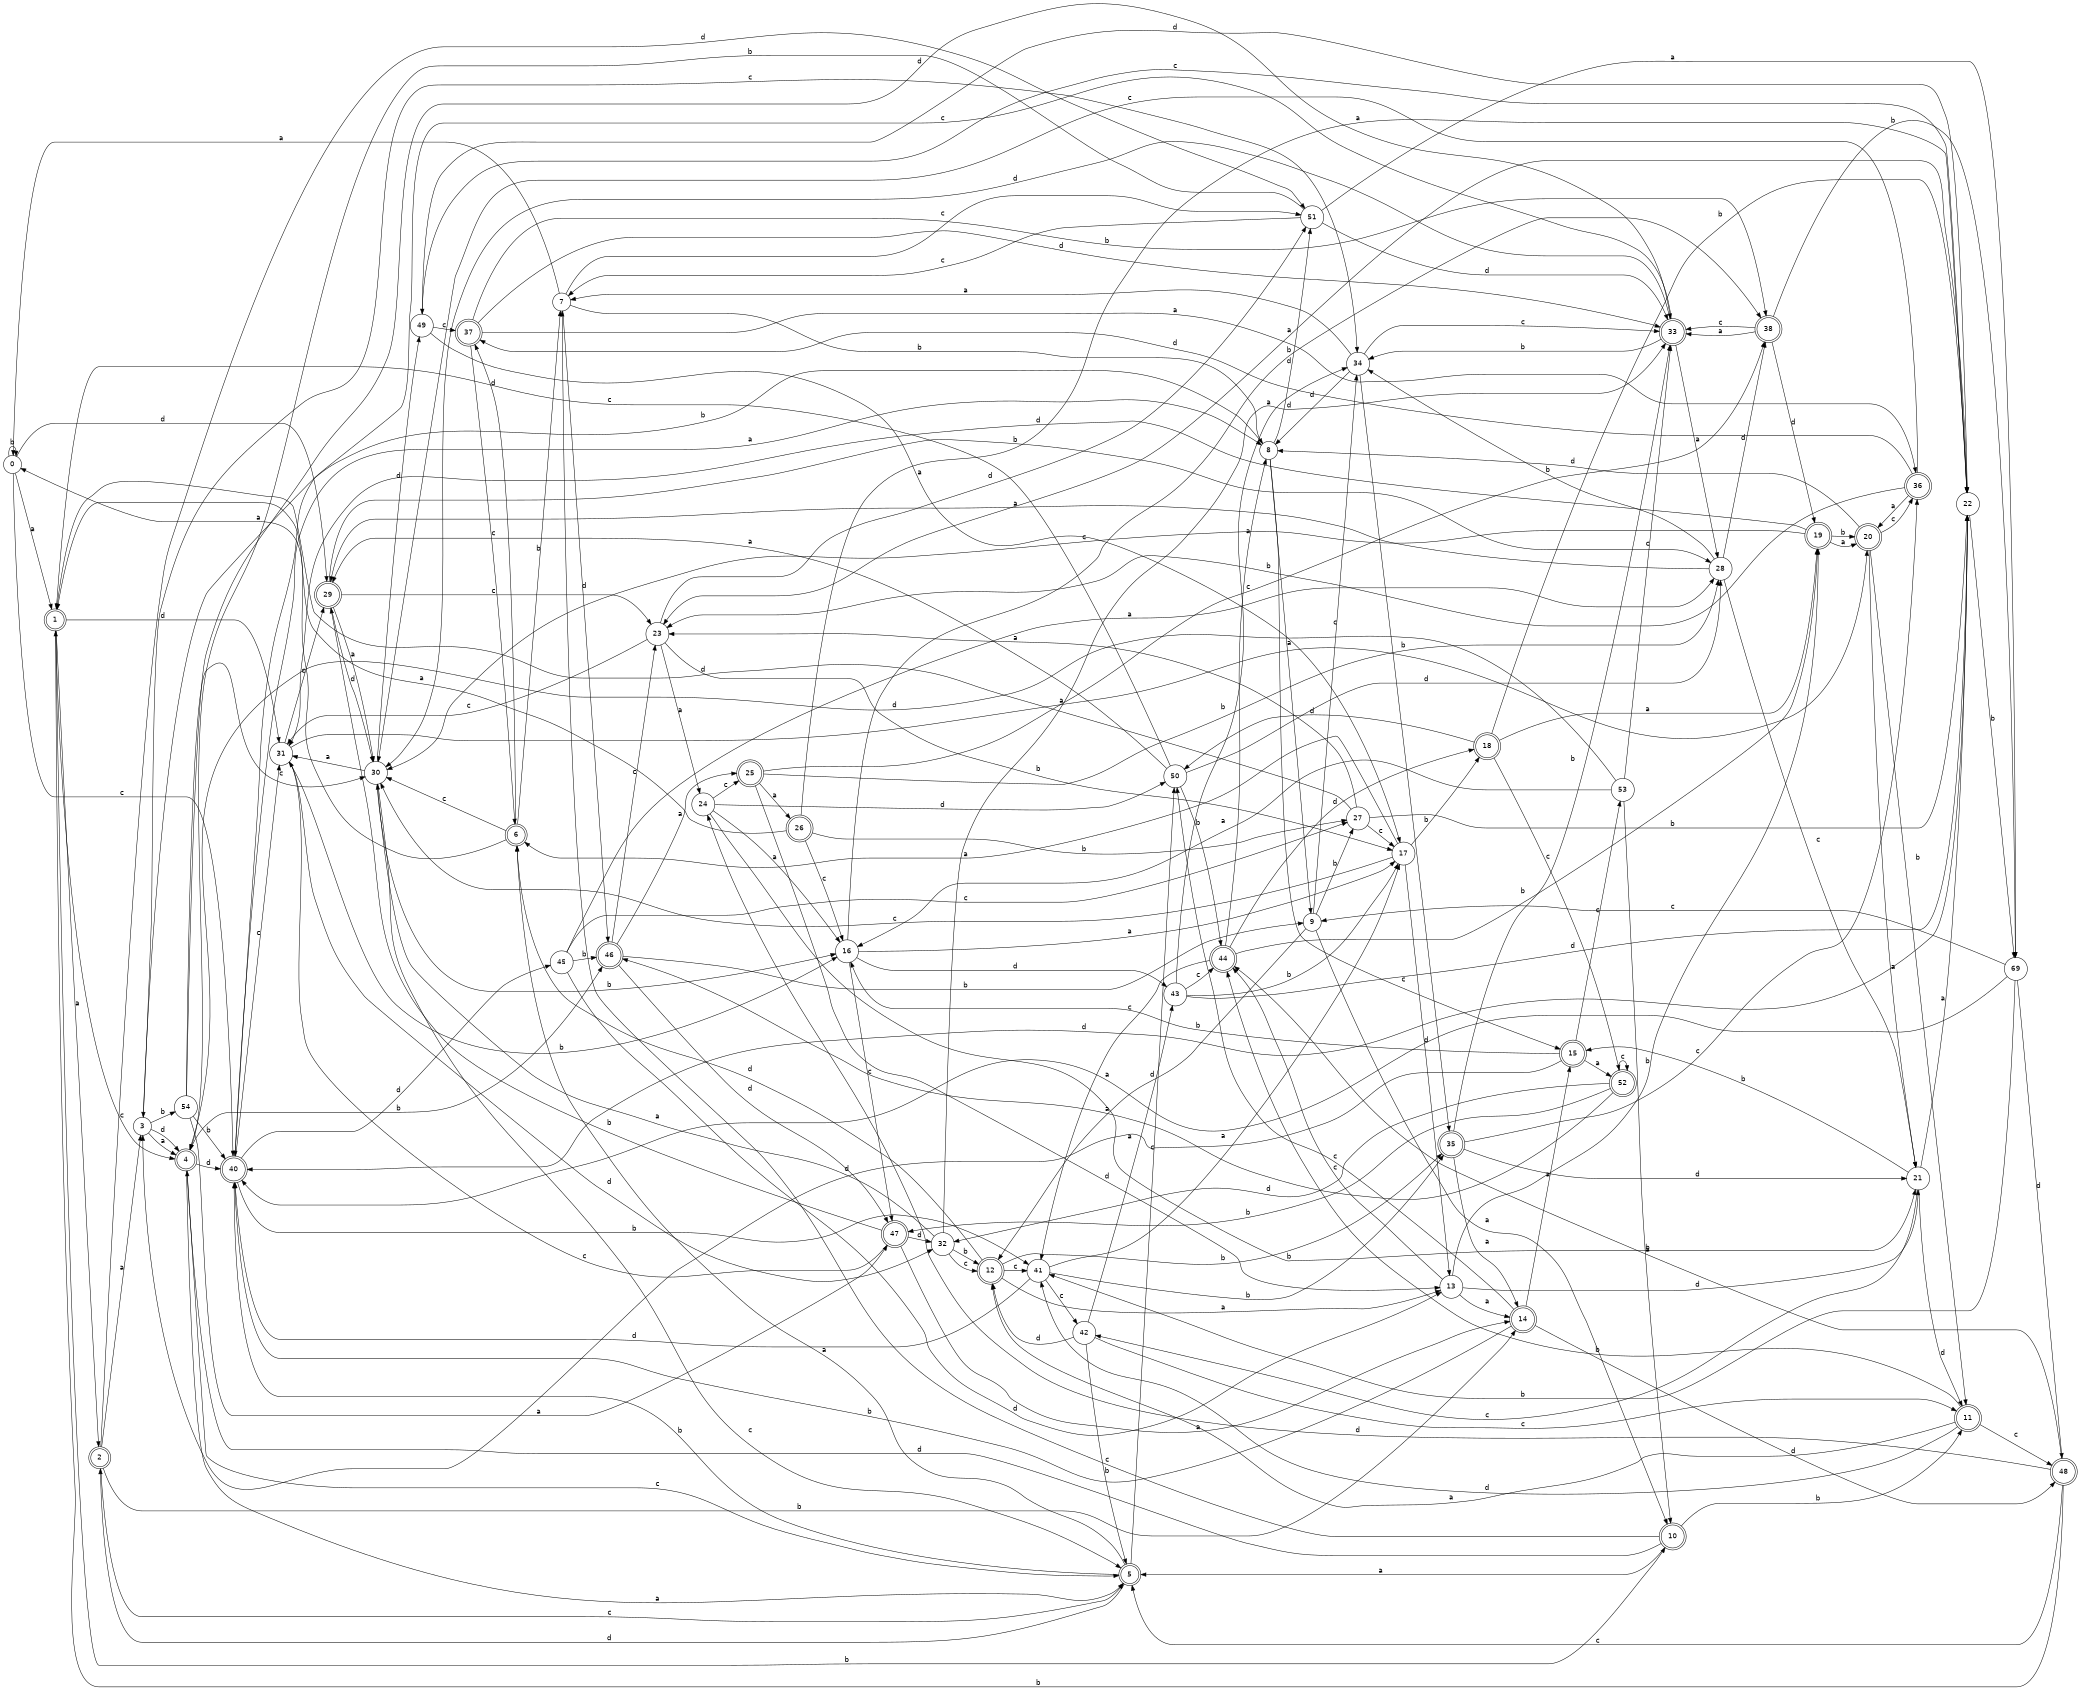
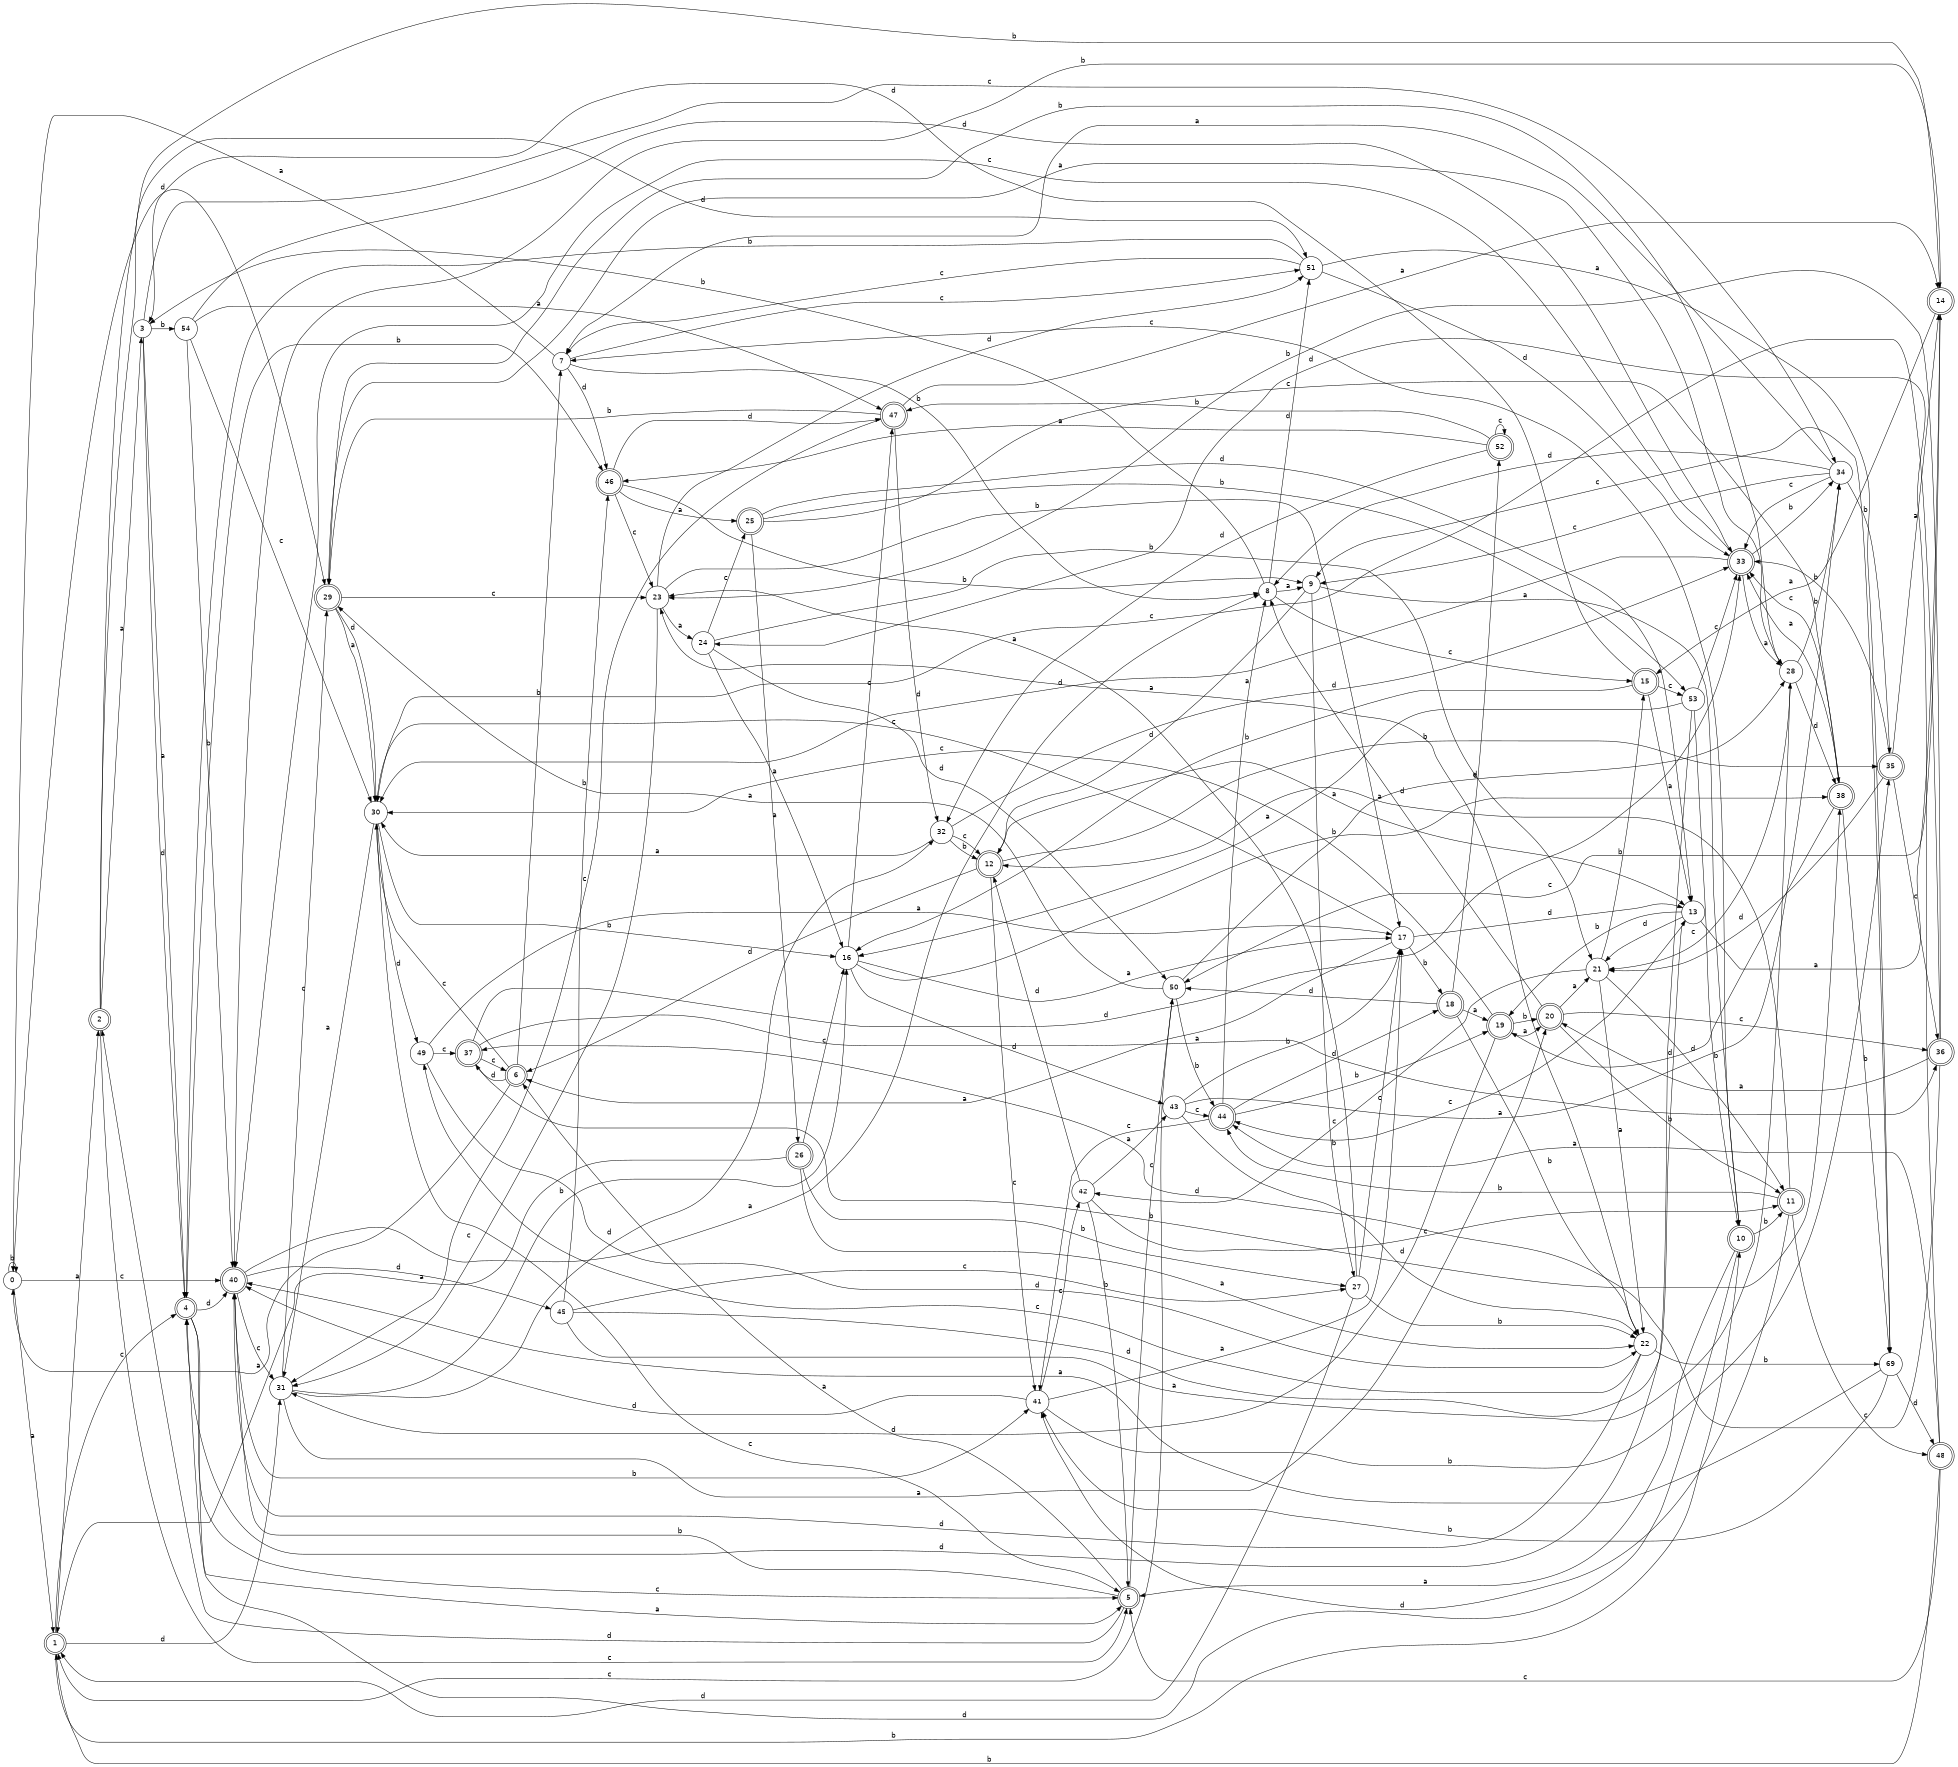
edge "9" -> "34": reversed
edge "25" -> "28": now "25" -> "53"
edge "15" -> "52": now "15" -> "13"
edge "14" -> "48": removed, label "d"
